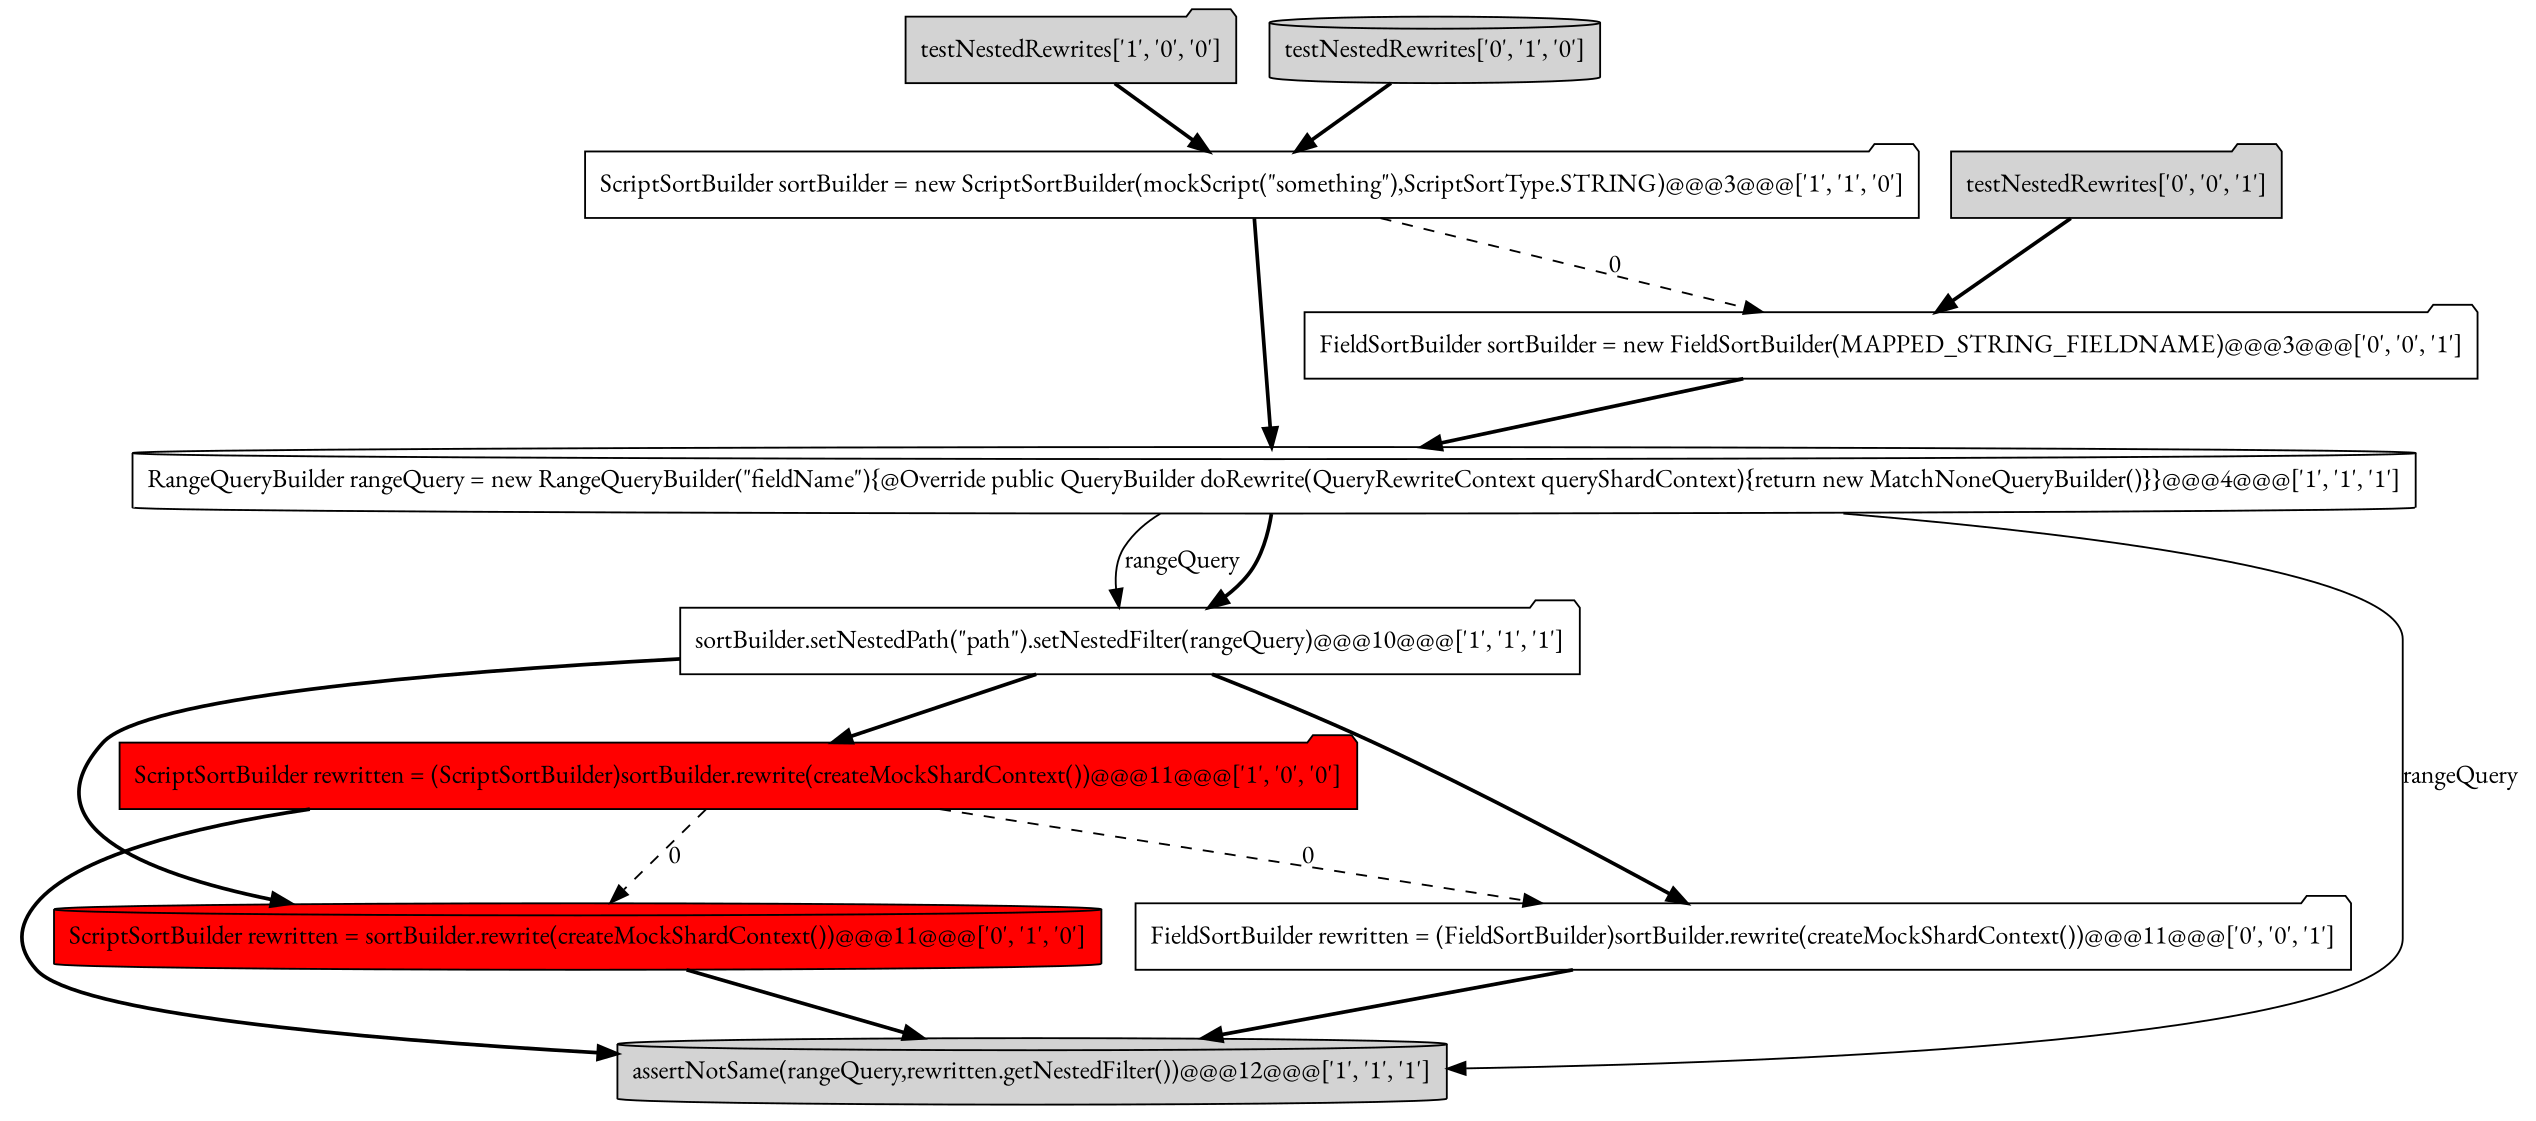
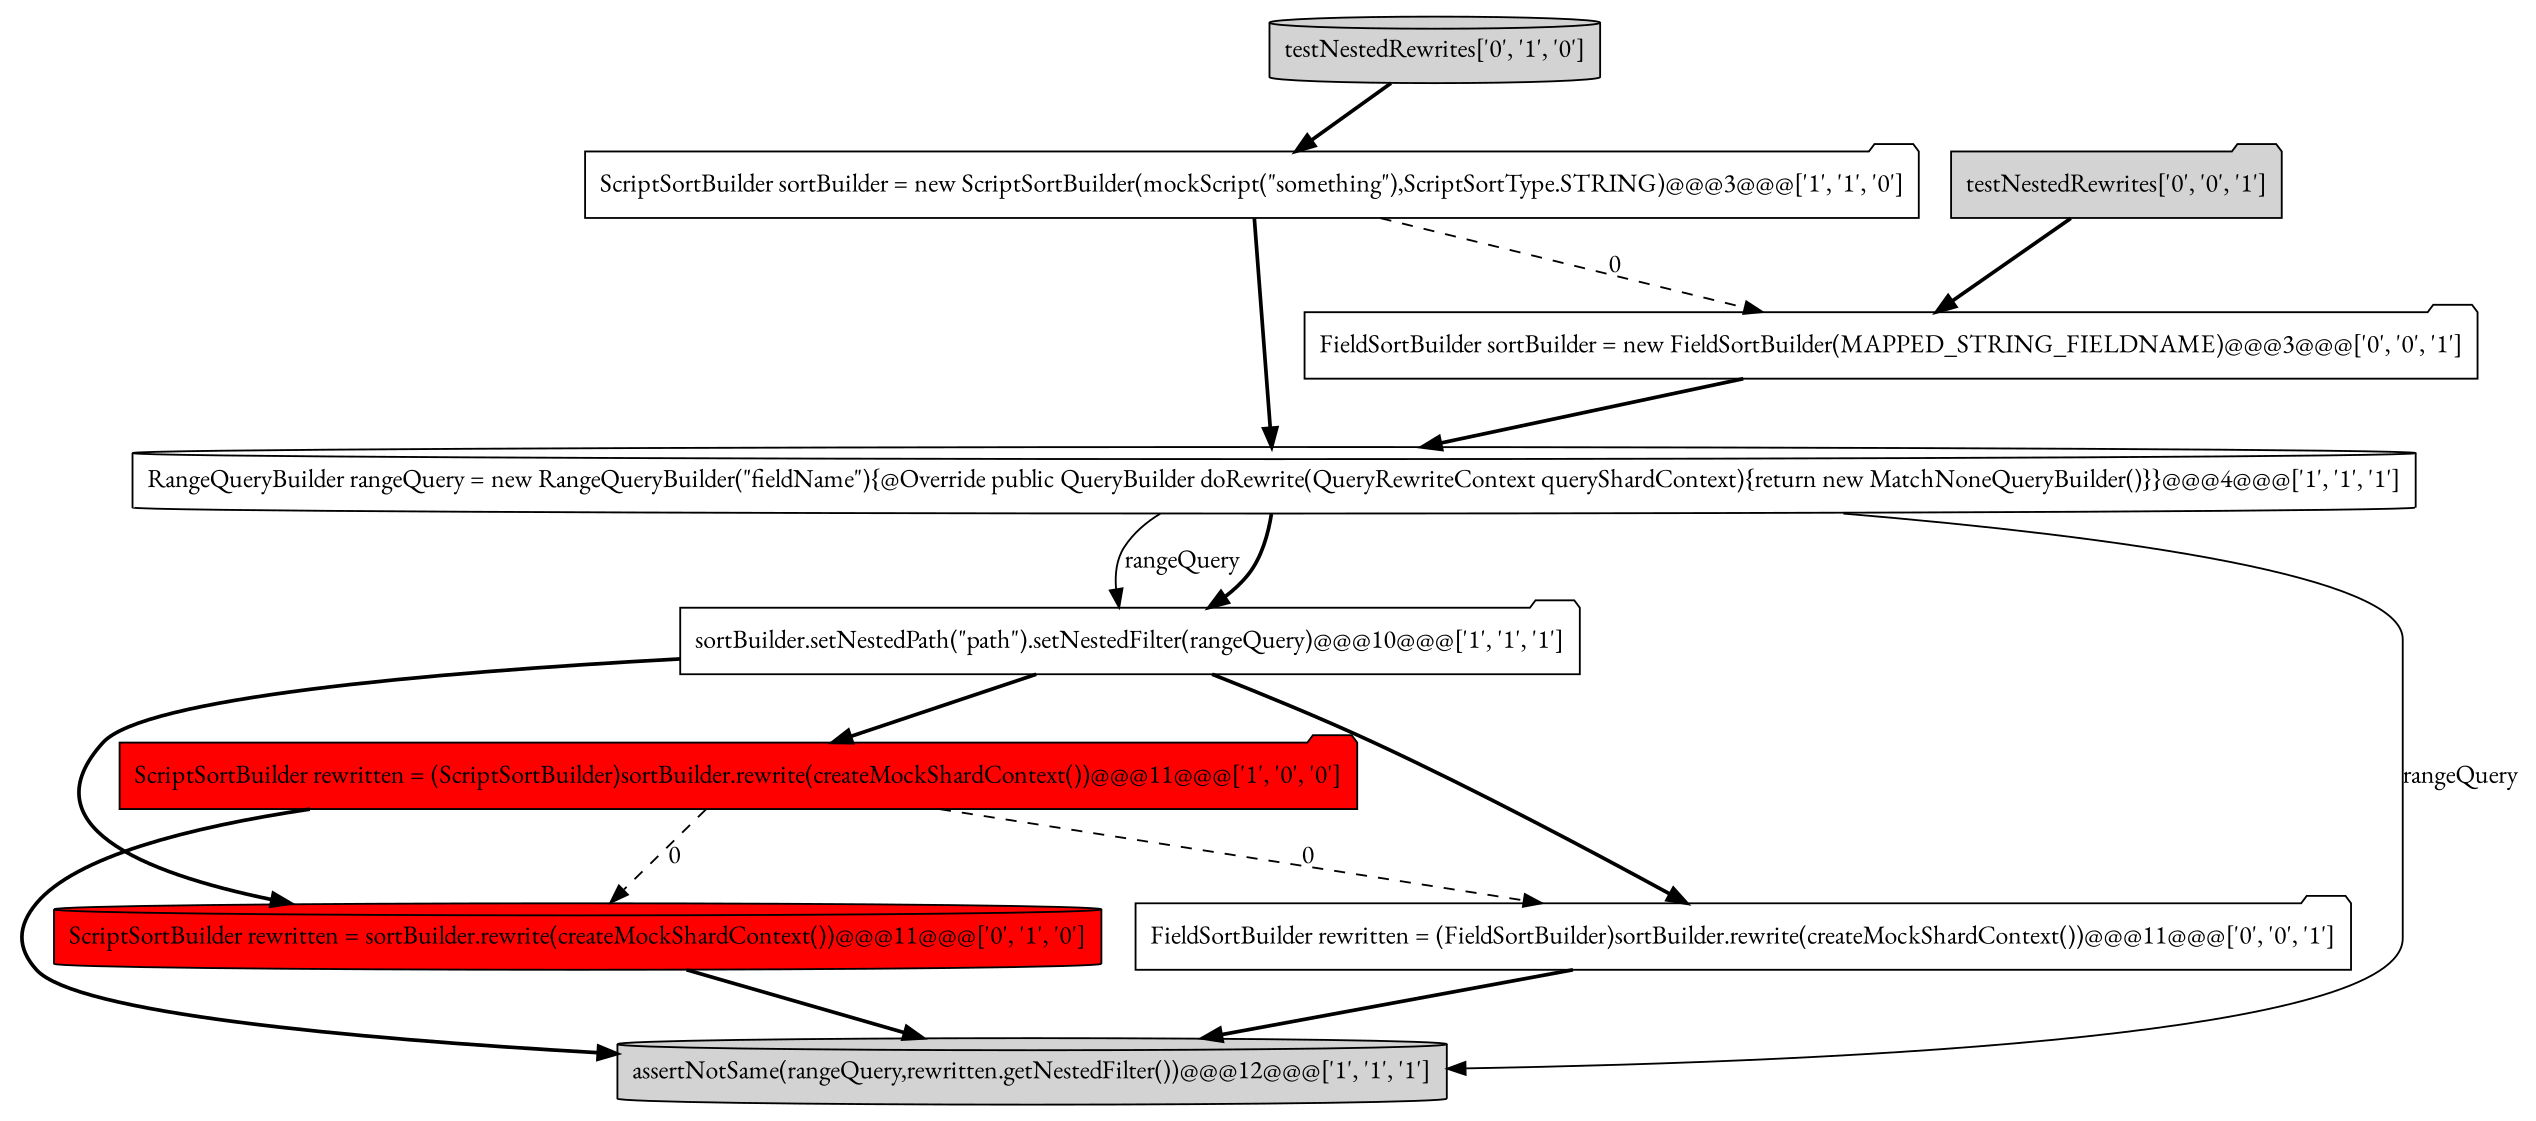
node "testNestedRewrites['1', '0', '0']": removed
